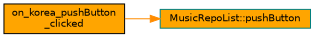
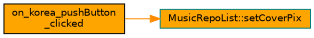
node "MusicRepoList::pushButton": label "MusicRepoList::pushButton" -> "MusicRepoList::setCoverPix"
